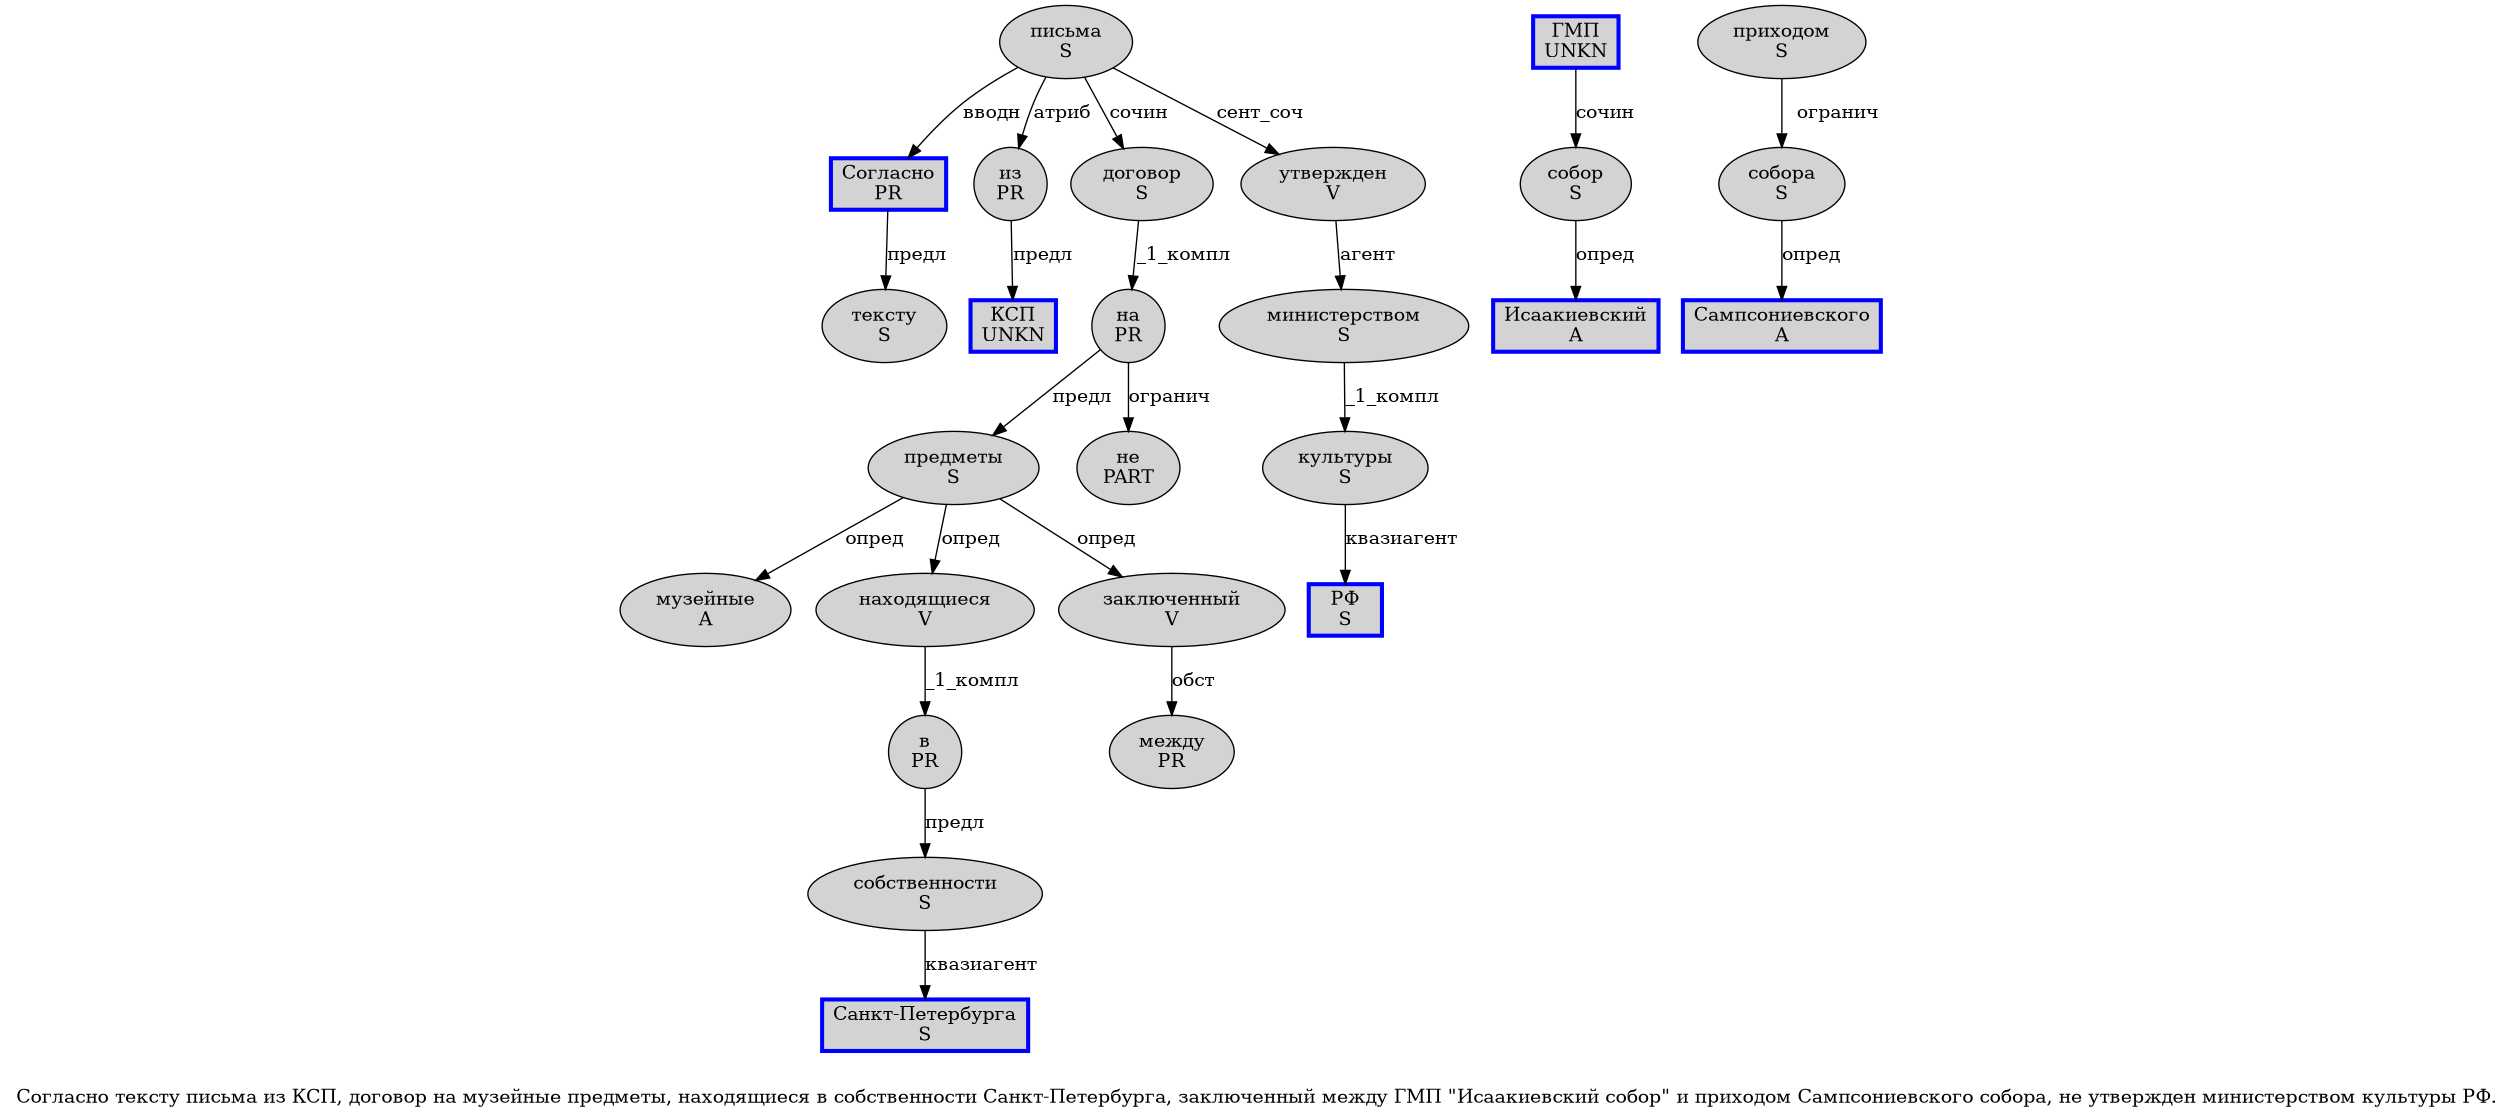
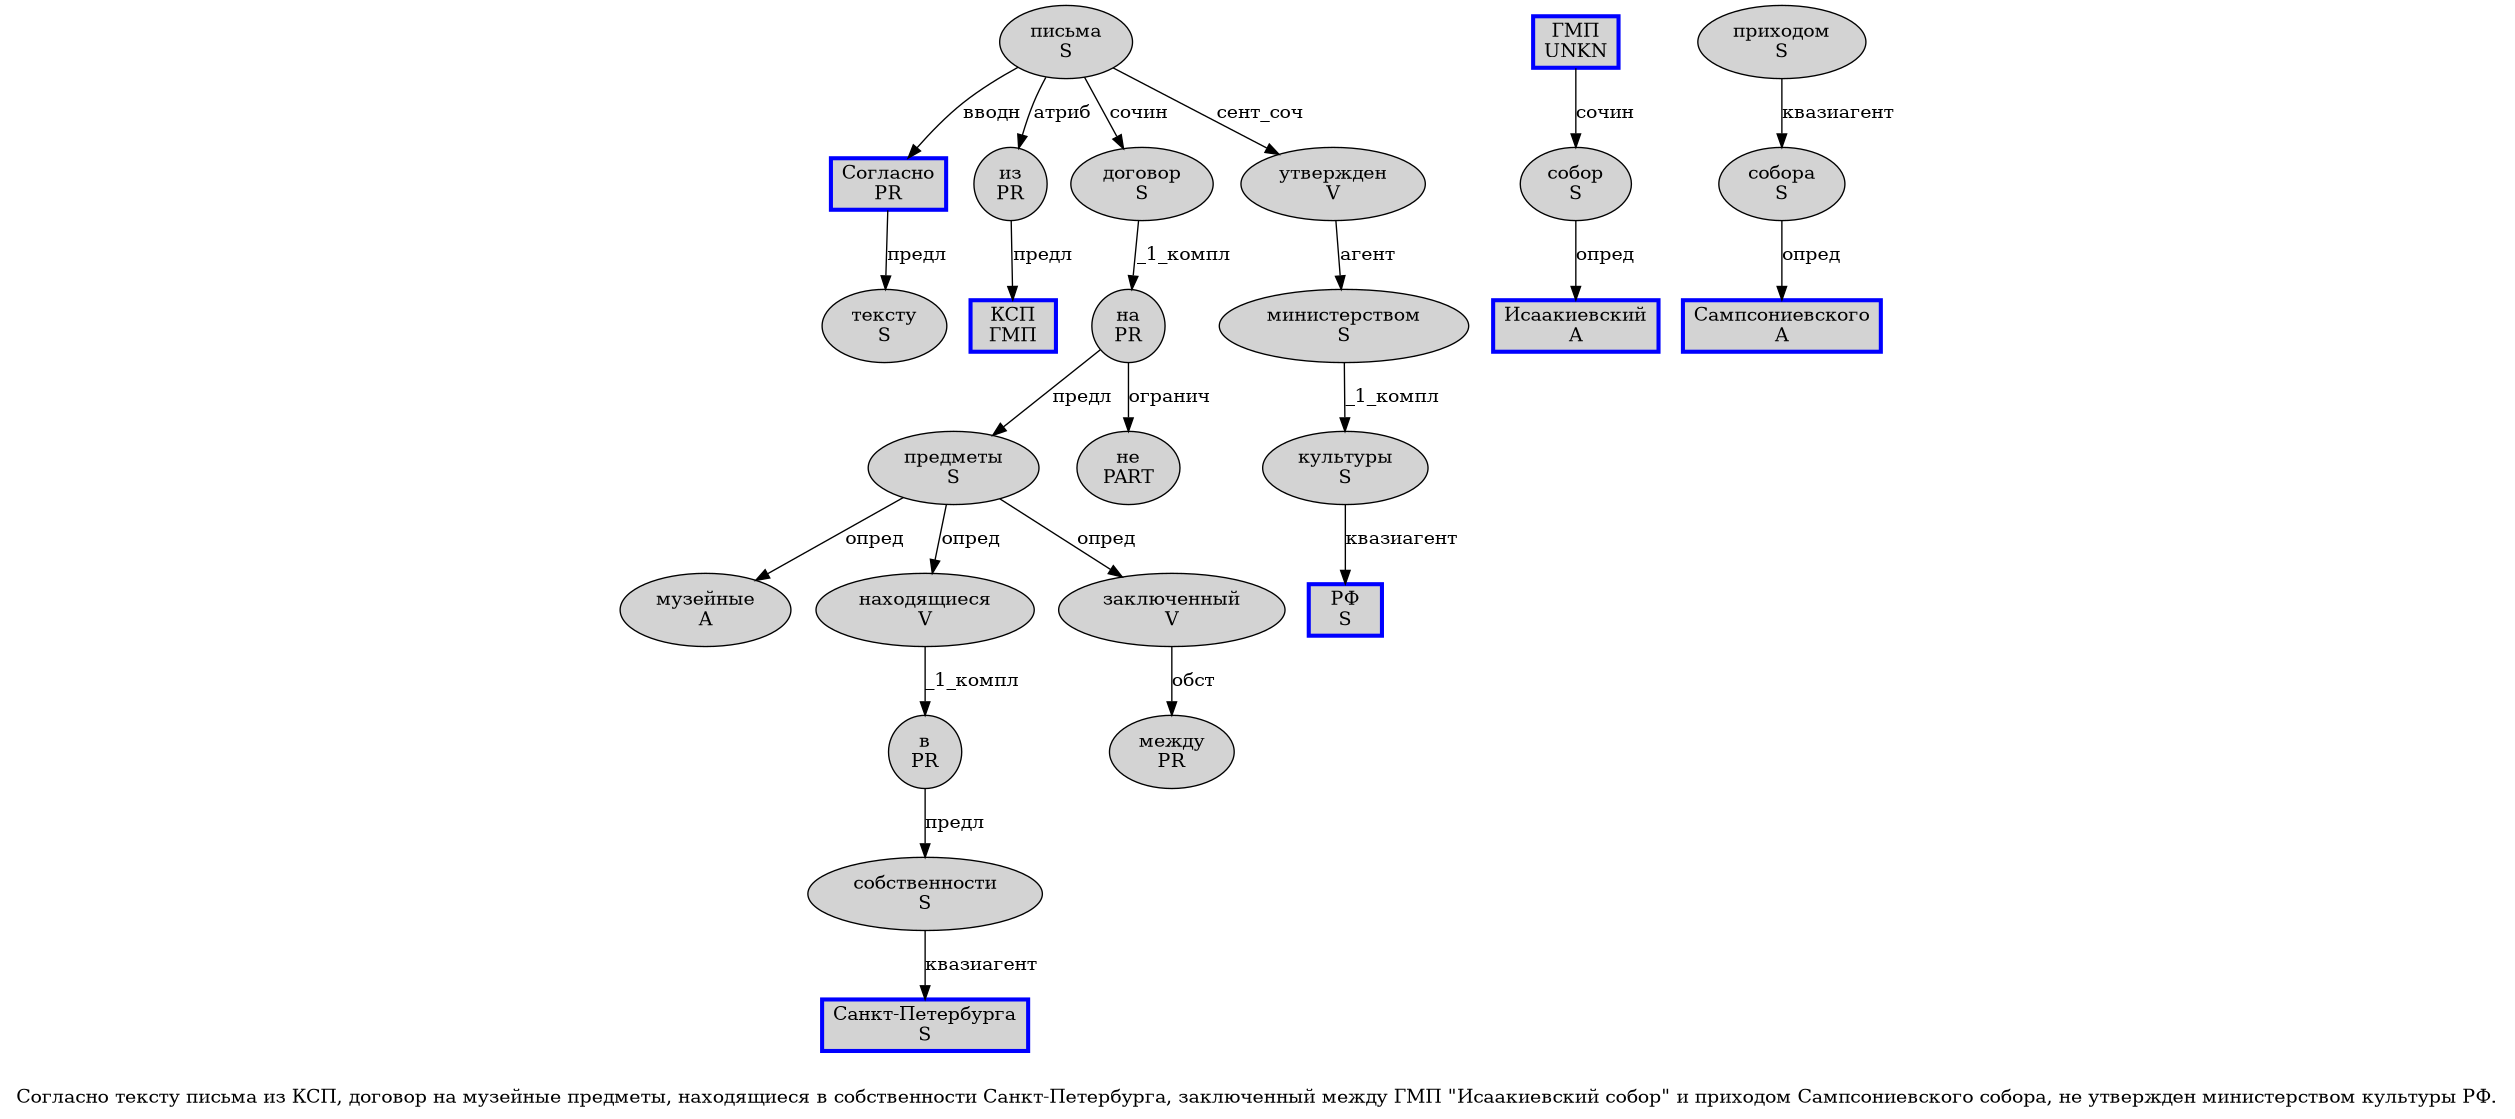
edge "приходом S" -> "собора S": label "огранич" -> "квазиагент"
node "КСП UNKN": label "КСП UNKN" -> "КСП ГМП"
